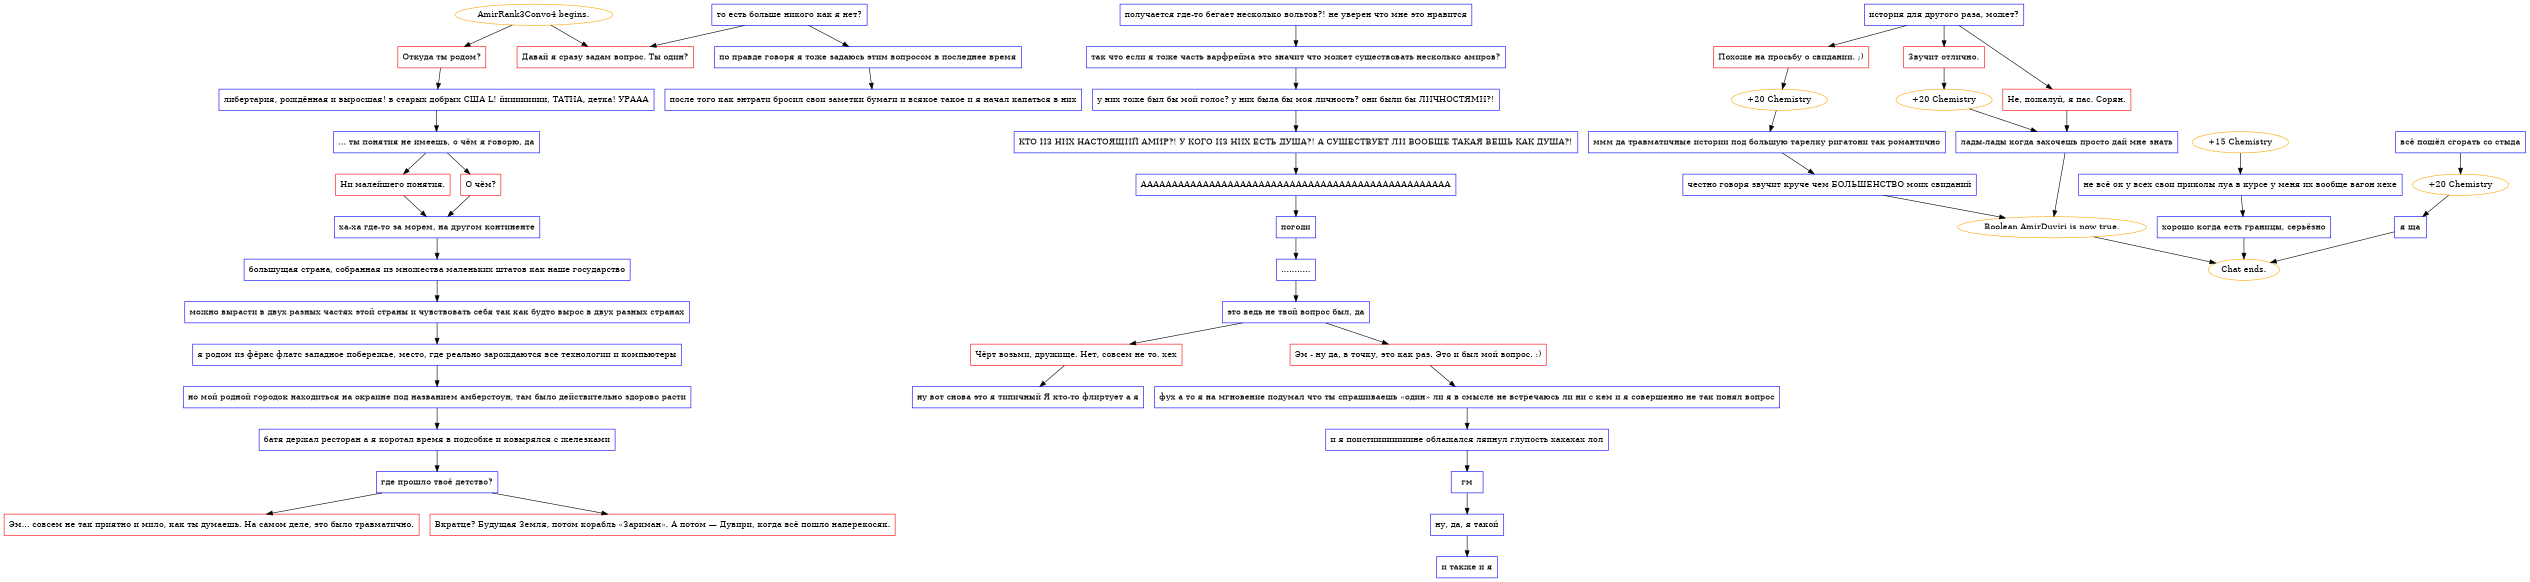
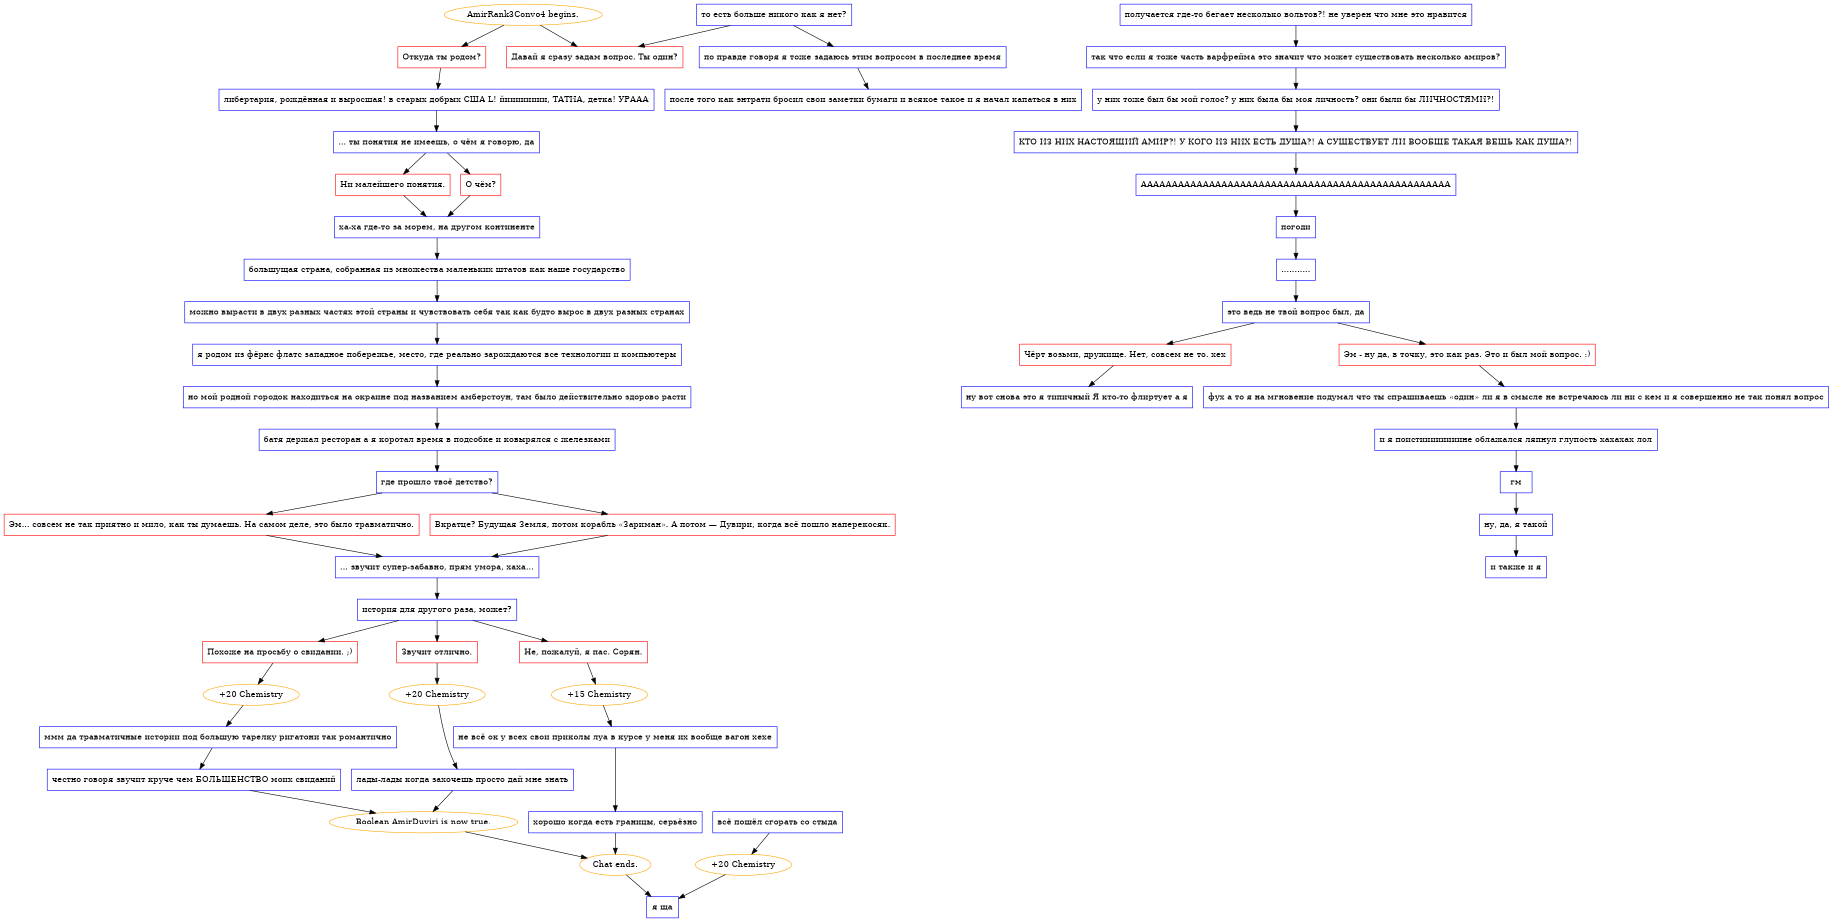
edge "Не, пожалуй, я пас. Сорян." -> "лады-лады когда захочешь просто дай мне знать": now "Не, пожалуй, я пас. Сорян." -> "+15 Chemistry"
edge "я ща" -> "Chat ends.": reversed
node "... звучит супер-забавно, прям умора, хаха...": added
